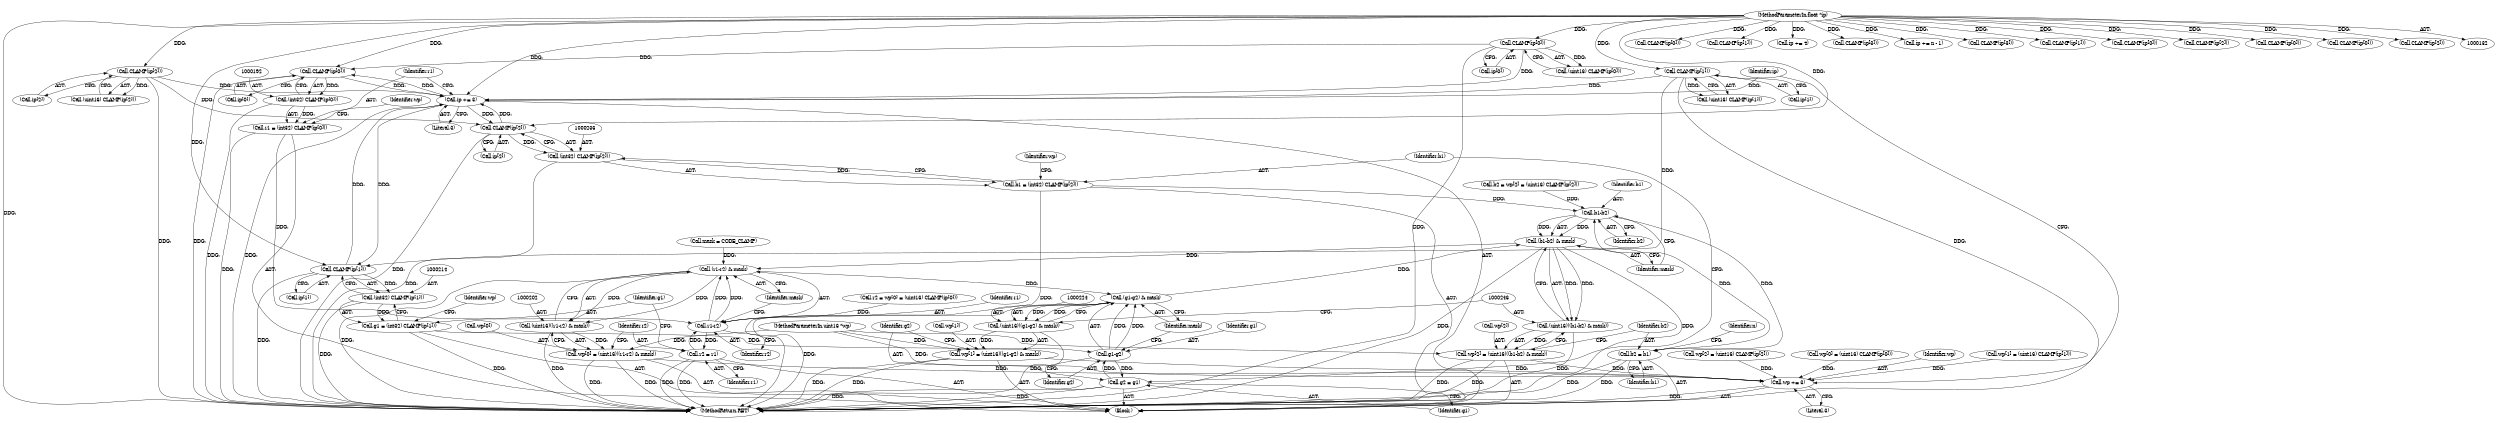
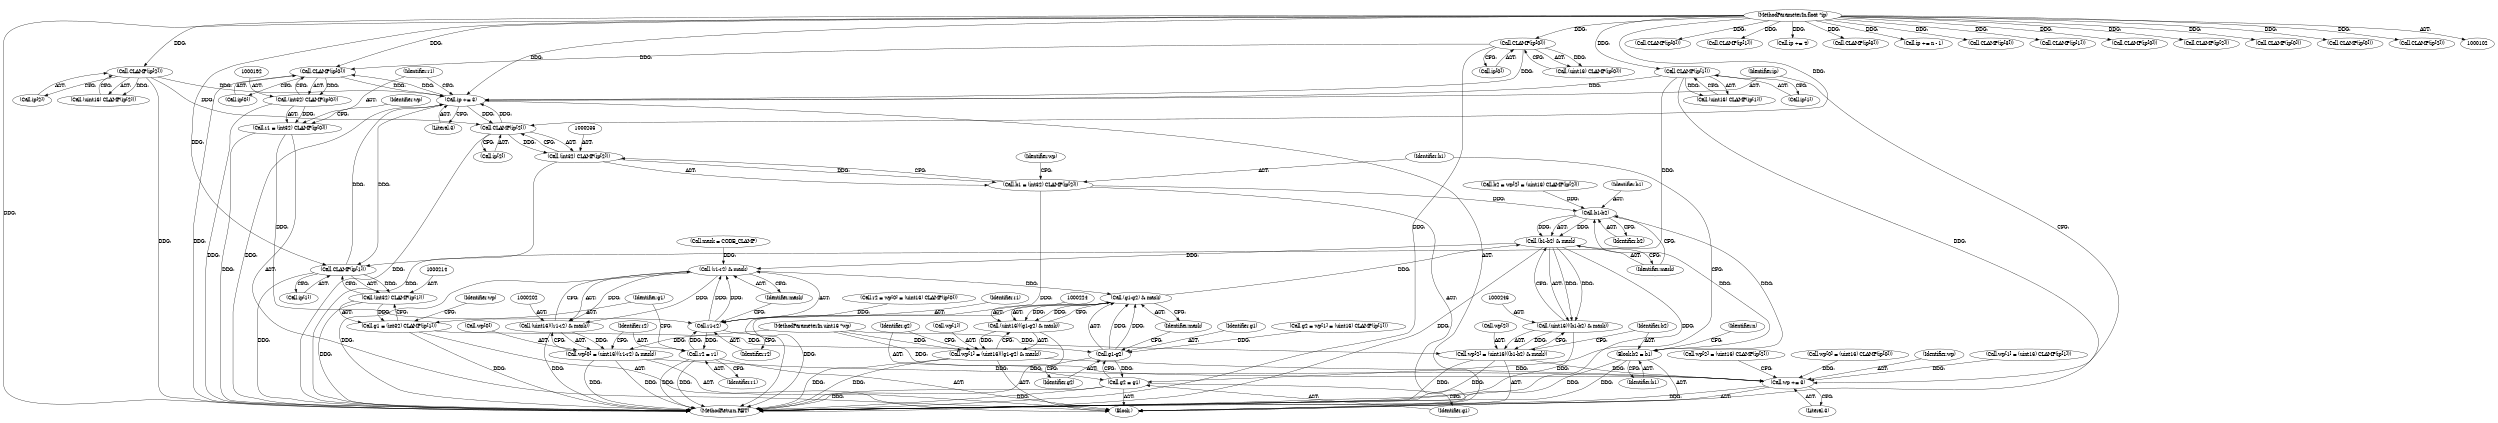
node "1000132": label "1000132" -> "1000102"
edge "(Identifier,ip)" -> "(Call,ip += 3)": label "DDG: " -> "AST: "
edge "1000246" -> "(Call,(uint16)((g1-g2) & mask))": now "(Call,wp[1] = (uint16)((g1-g2) & mask))" -> "(Call,(uint16)((g1-g2) & mask))"
node "(Call,g2 = wp[1] = (uint16) CLAMP(ip[1]))": added
node "(Call,b2 = b1)": label "(Call,b2 = b1)" -> "(Block,b2 = b1)"
edge "(Call,g2 = g1)" -> "(Call,g1-g2)": label "DDG: " -> "CFG: "
edge "(Call,wp[2] = (uint16) CLAMP(ip[2]))" -> "(Call,wp += 3)": label "DDG: " -> "CFG: "
